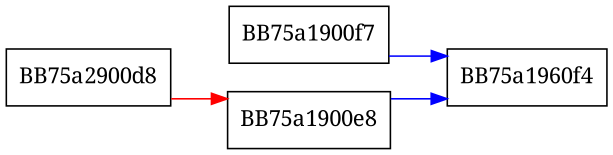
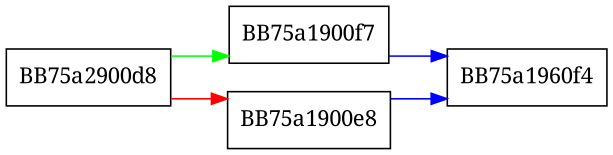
edge "BB75a2900d8" -> "BB75a1900f7": added
